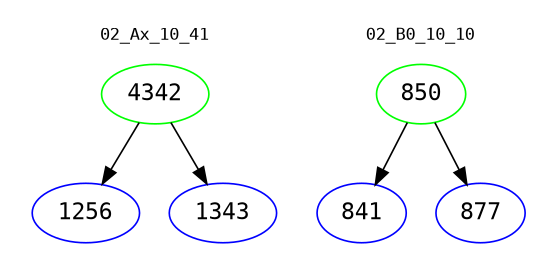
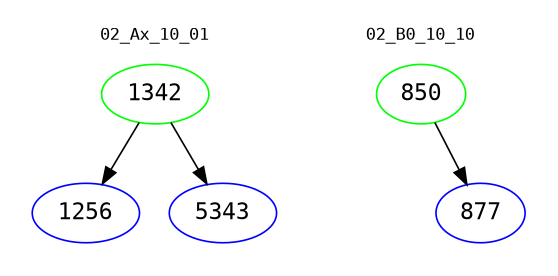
cluster "02_Ax_10_41": label "02_Ax_10_41" -> "02_Ax_10_01"
node "4342": label "4342" -> "1342"
node "1343": label "1343" -> "5343"
node "841": removed
